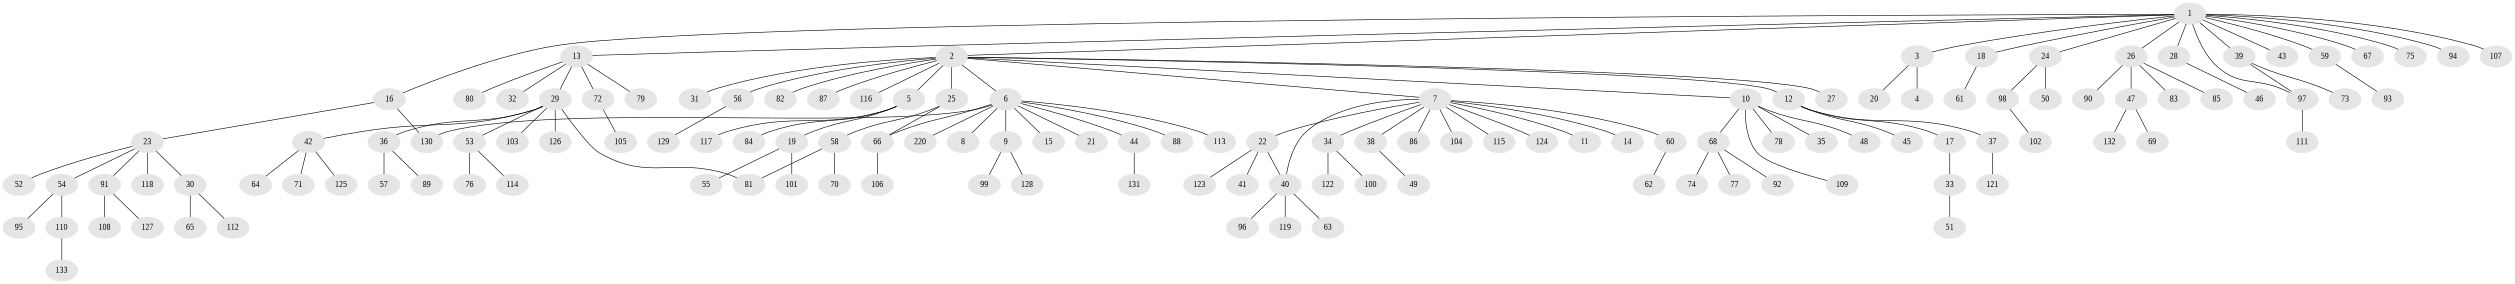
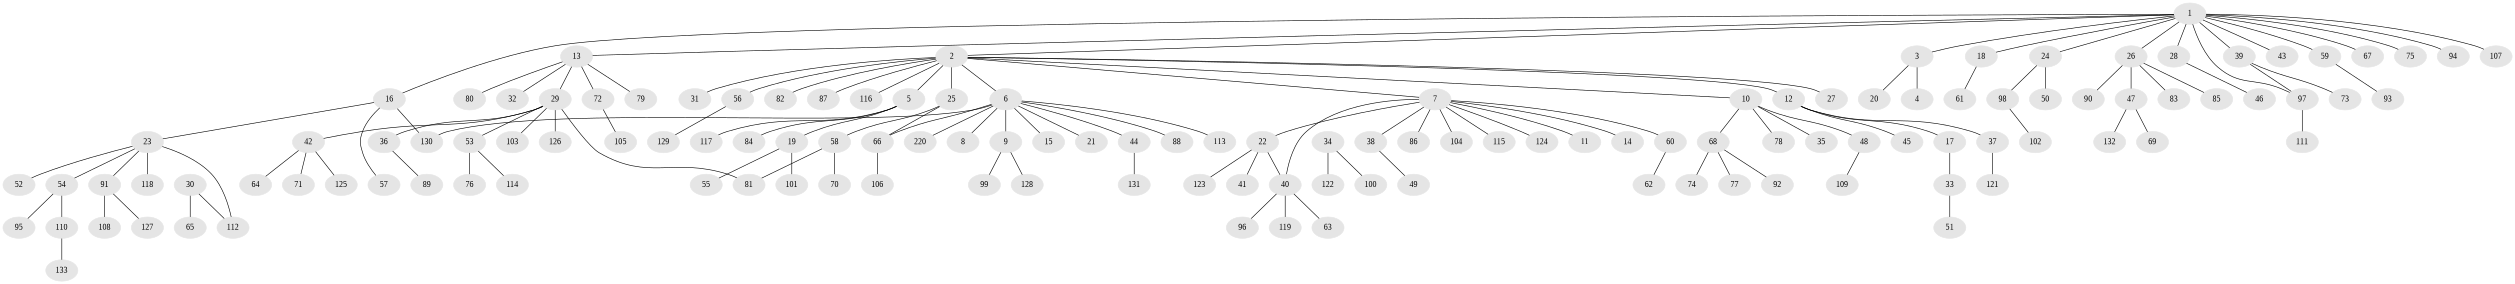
edge "7" -- "34": removed
edge "10" -- "109": now "48" -- "109"
edge "23" -- "30": now "23" -- "112"
edge "36" -- "57": now "16" -- "57"
